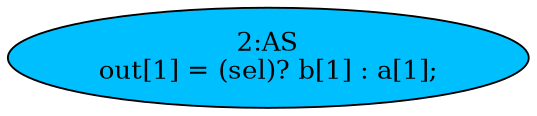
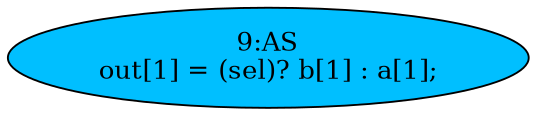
node "2:AS out[1] = (sel)? b[1] : a[1];": label "2:AS out[1] = (sel)? b[1] : a[1];" -> "9:AS out[1] = (sel)? b[1] : a[1];"
